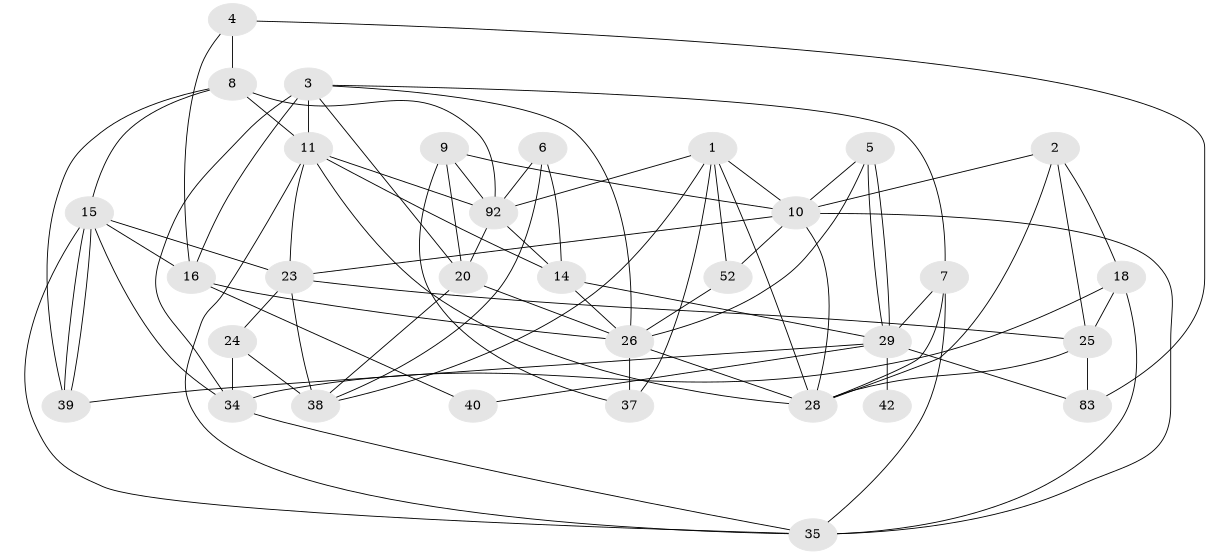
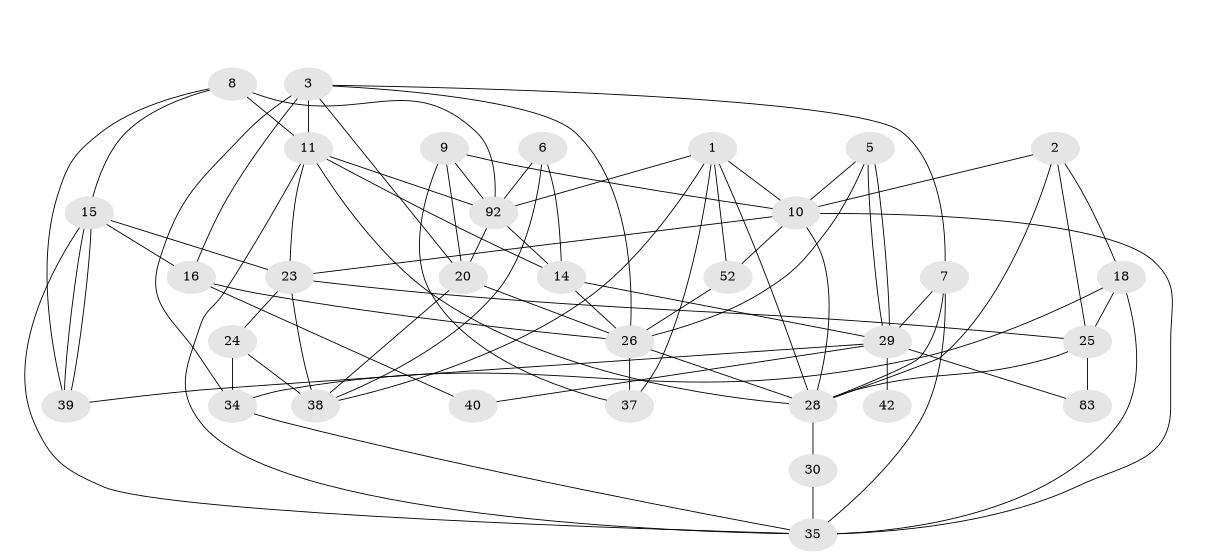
node "4": removed
edge "15" -- "34": removed
node "30": added
